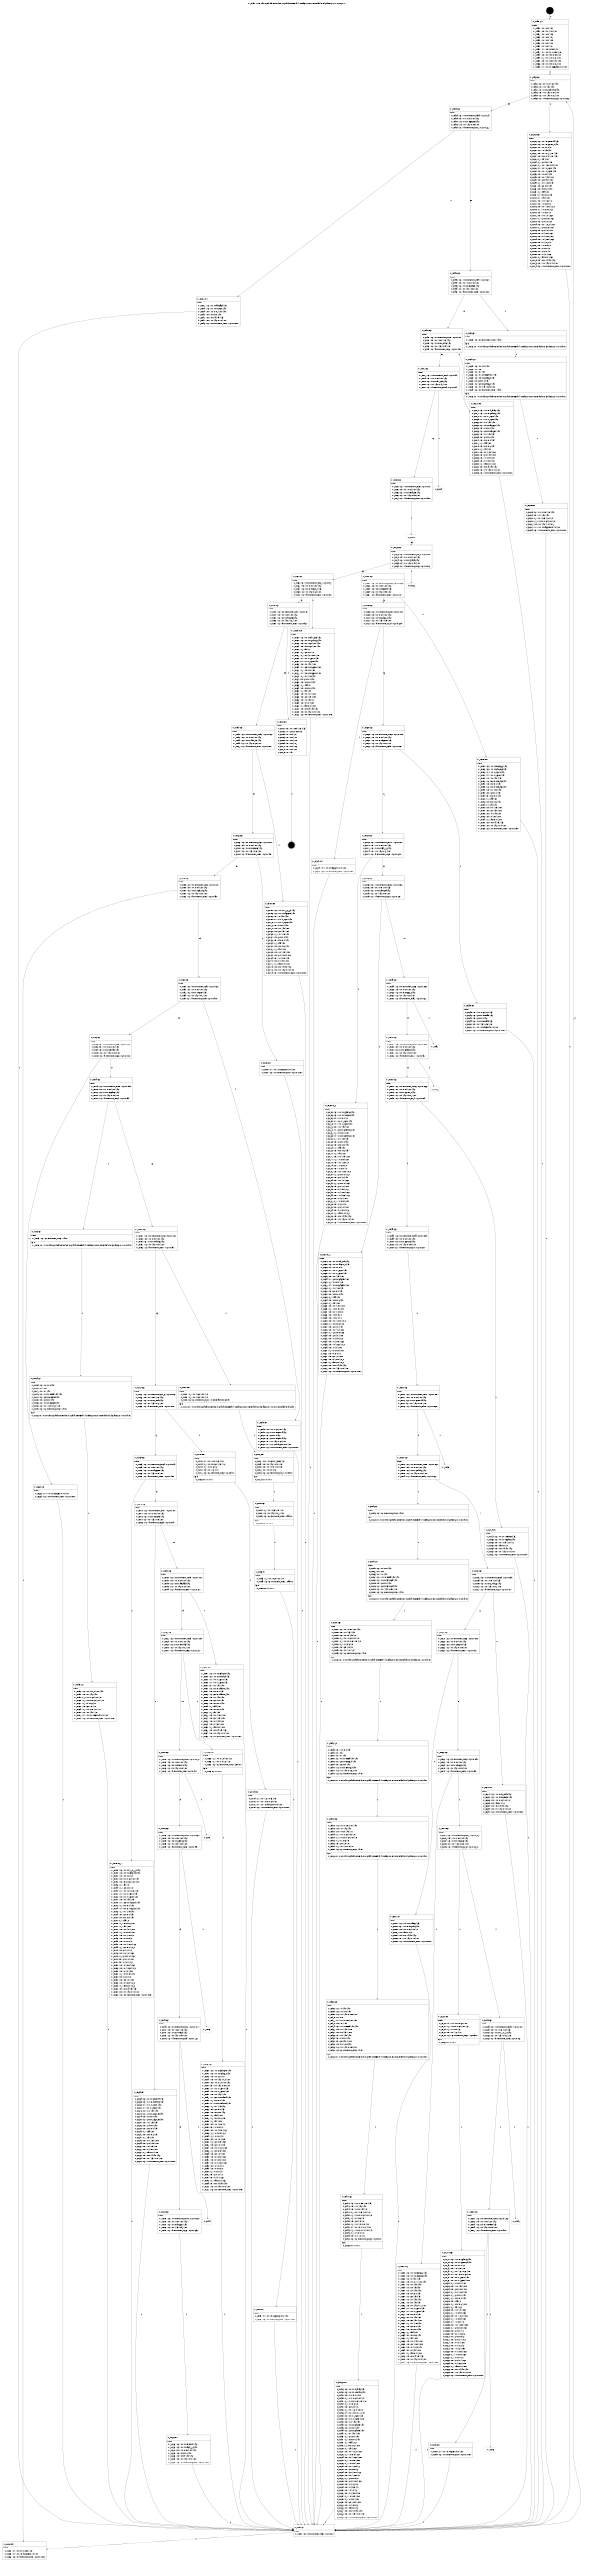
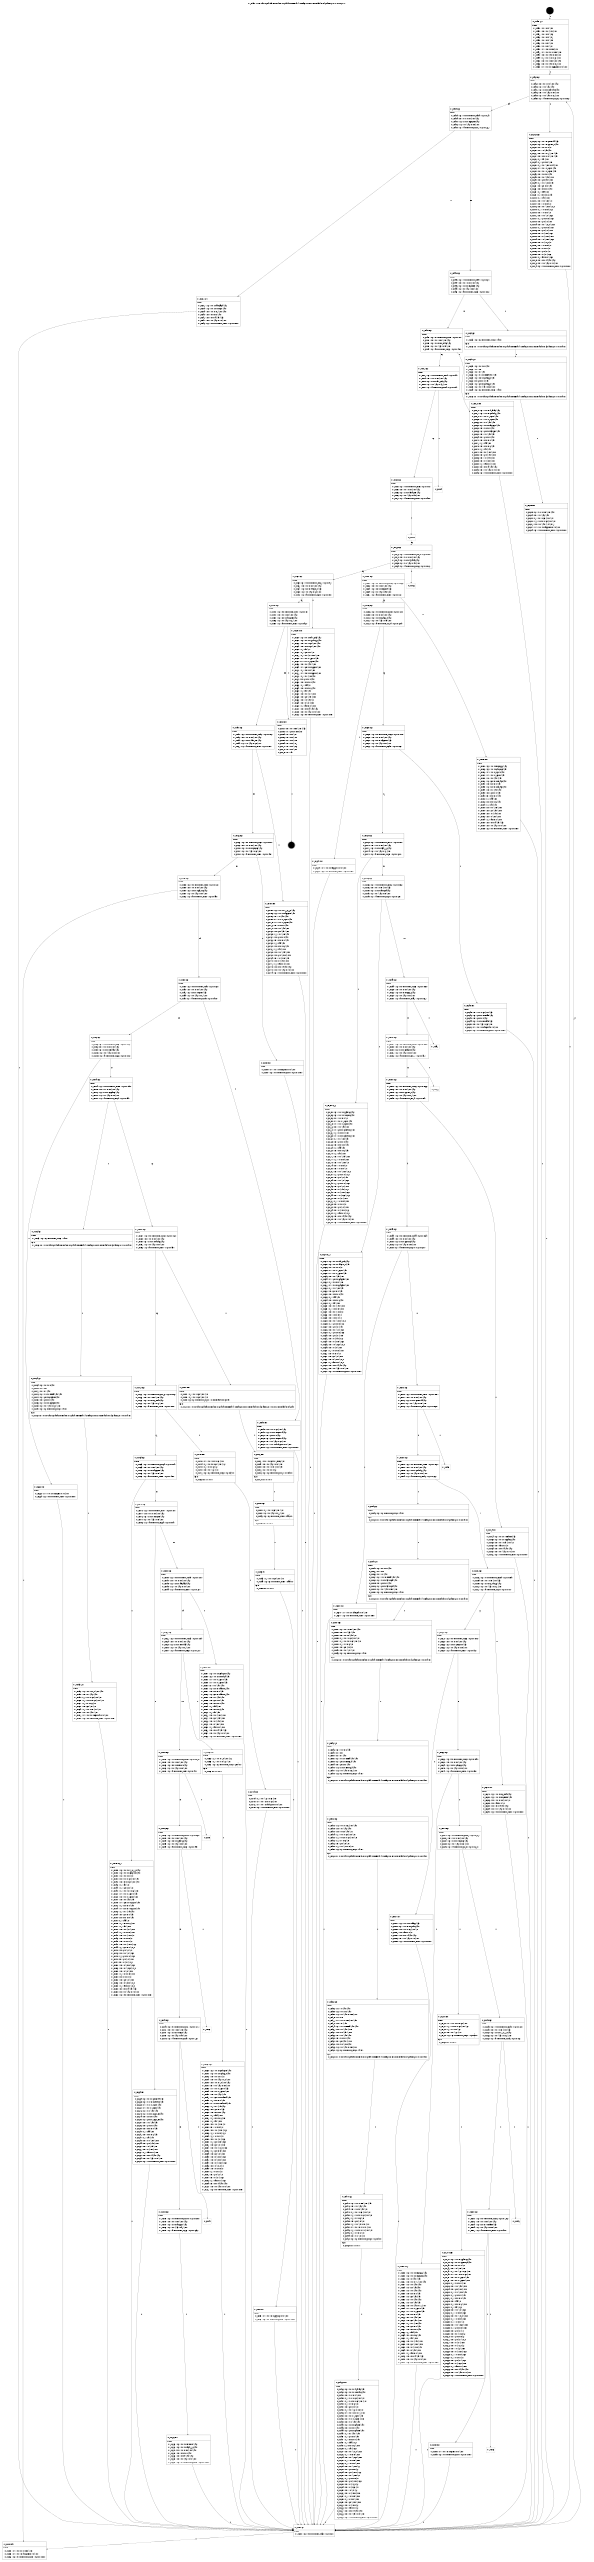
node "0x402570 [12]": added
edge "0x4028ea [40]" -> "0x402912 [36]": removed, label "1"
